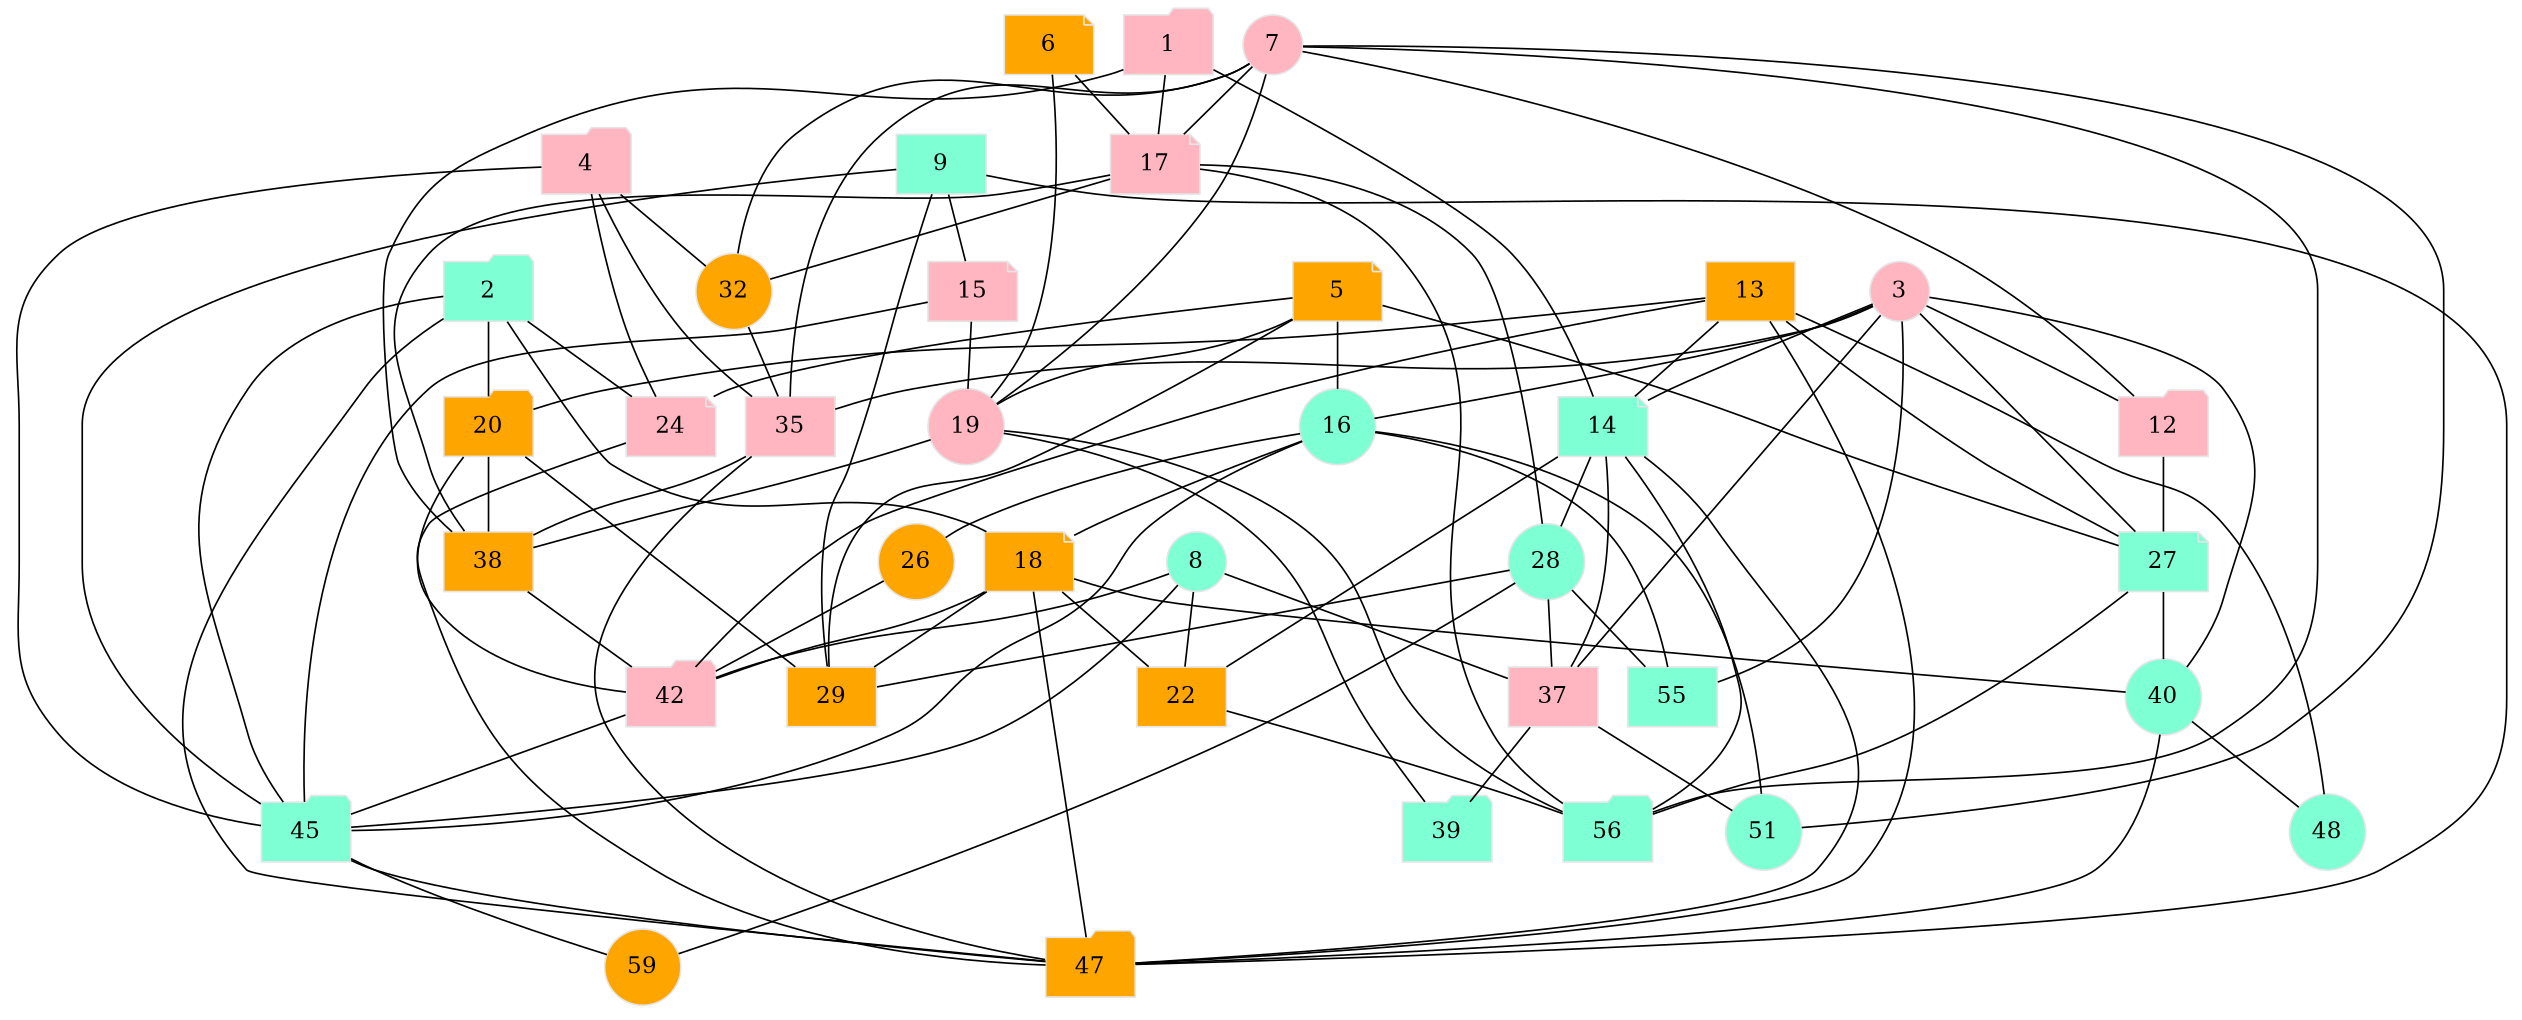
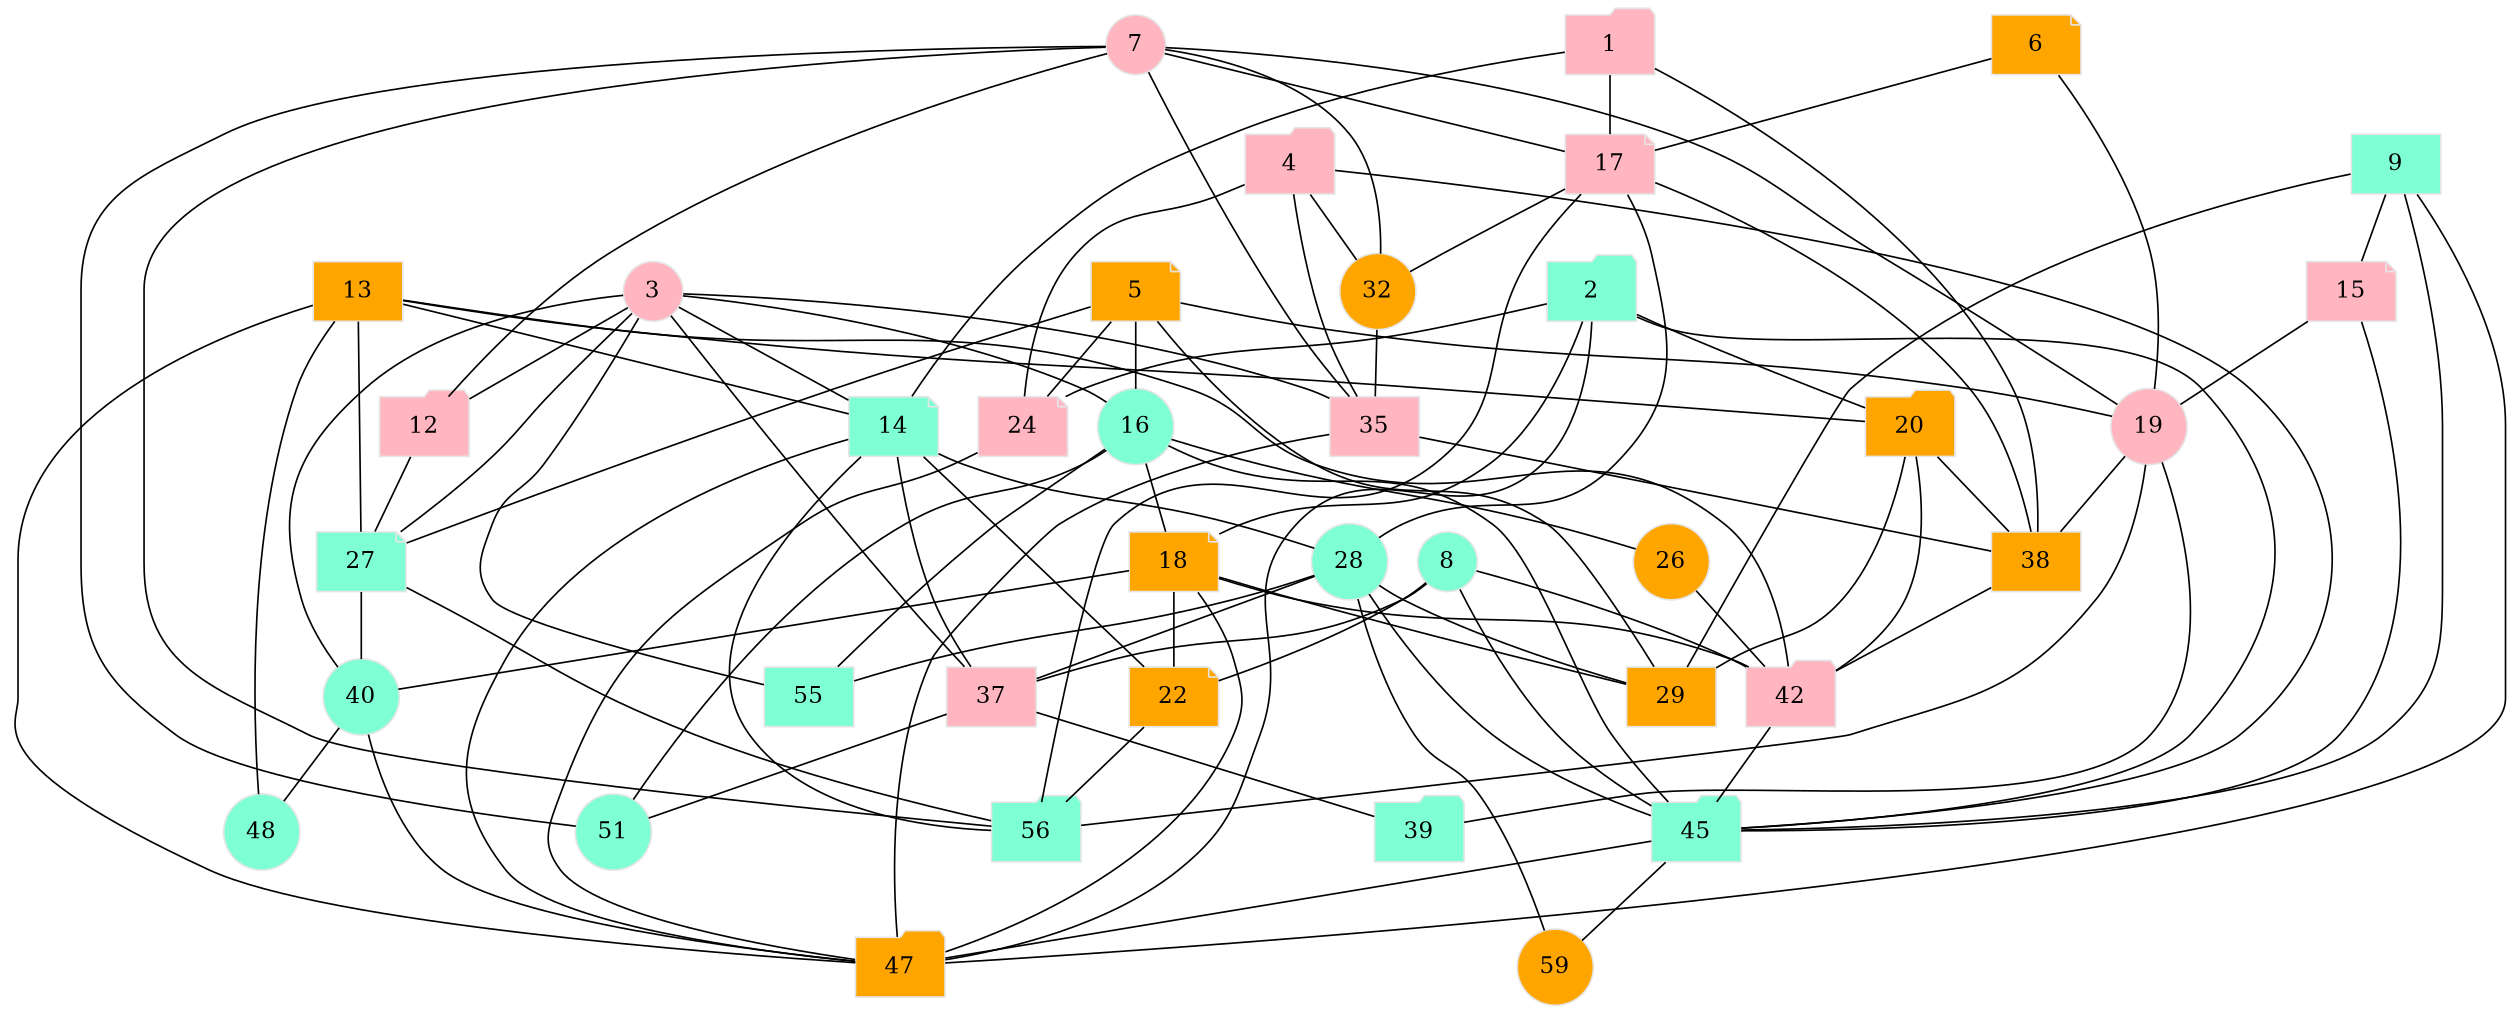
node "22": shape box -> note
edge "28" -- "45": added
